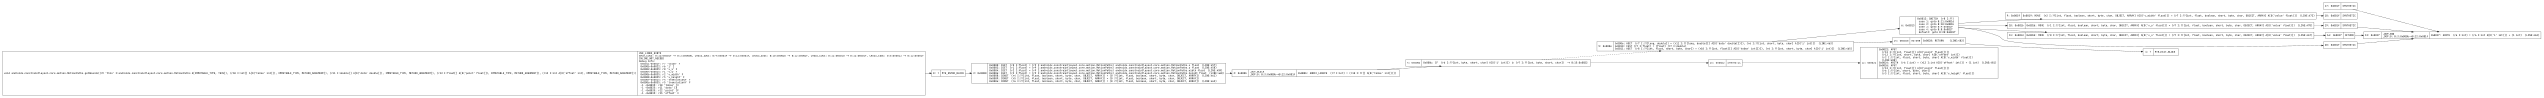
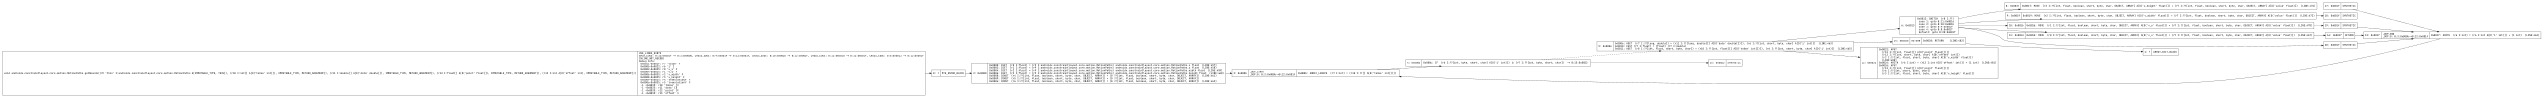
node "8: 0x0017": added
node "1: ?": text "MTH_EXIT_BLOCK" -> "ARRAY_EXIT_BLOCK"
edge "15: 0x0022" -> "13: 0x0022": now "5: 0x000e" -> "13: 0x0022"
node "3: 0x000b": text "LOOP_BLOCK" -> "LOOP_START"
edge "12: 0x001f" -> "3: 0x000b": added
